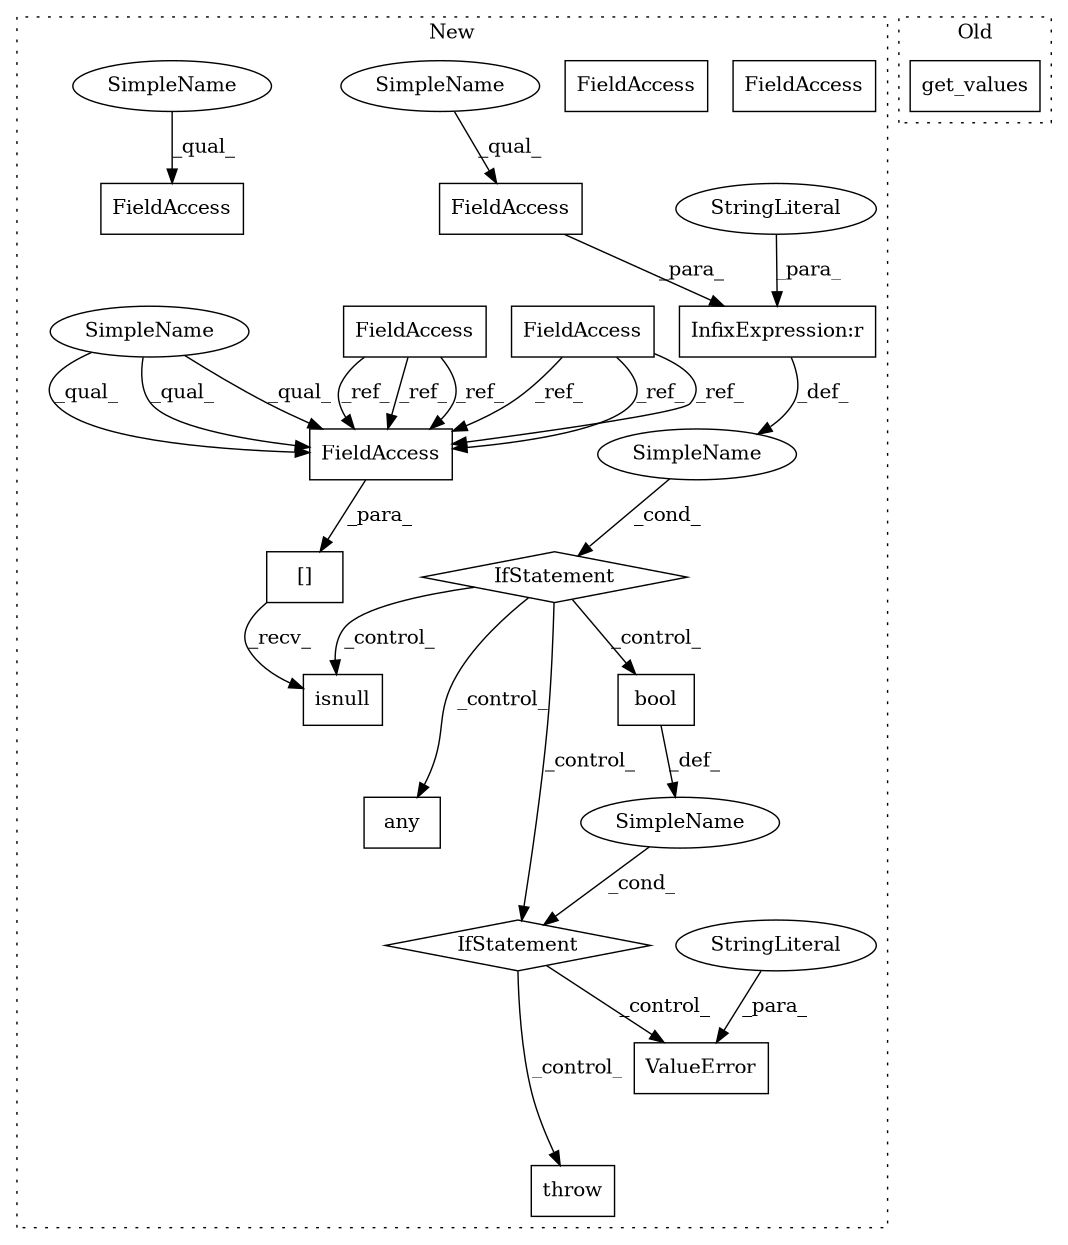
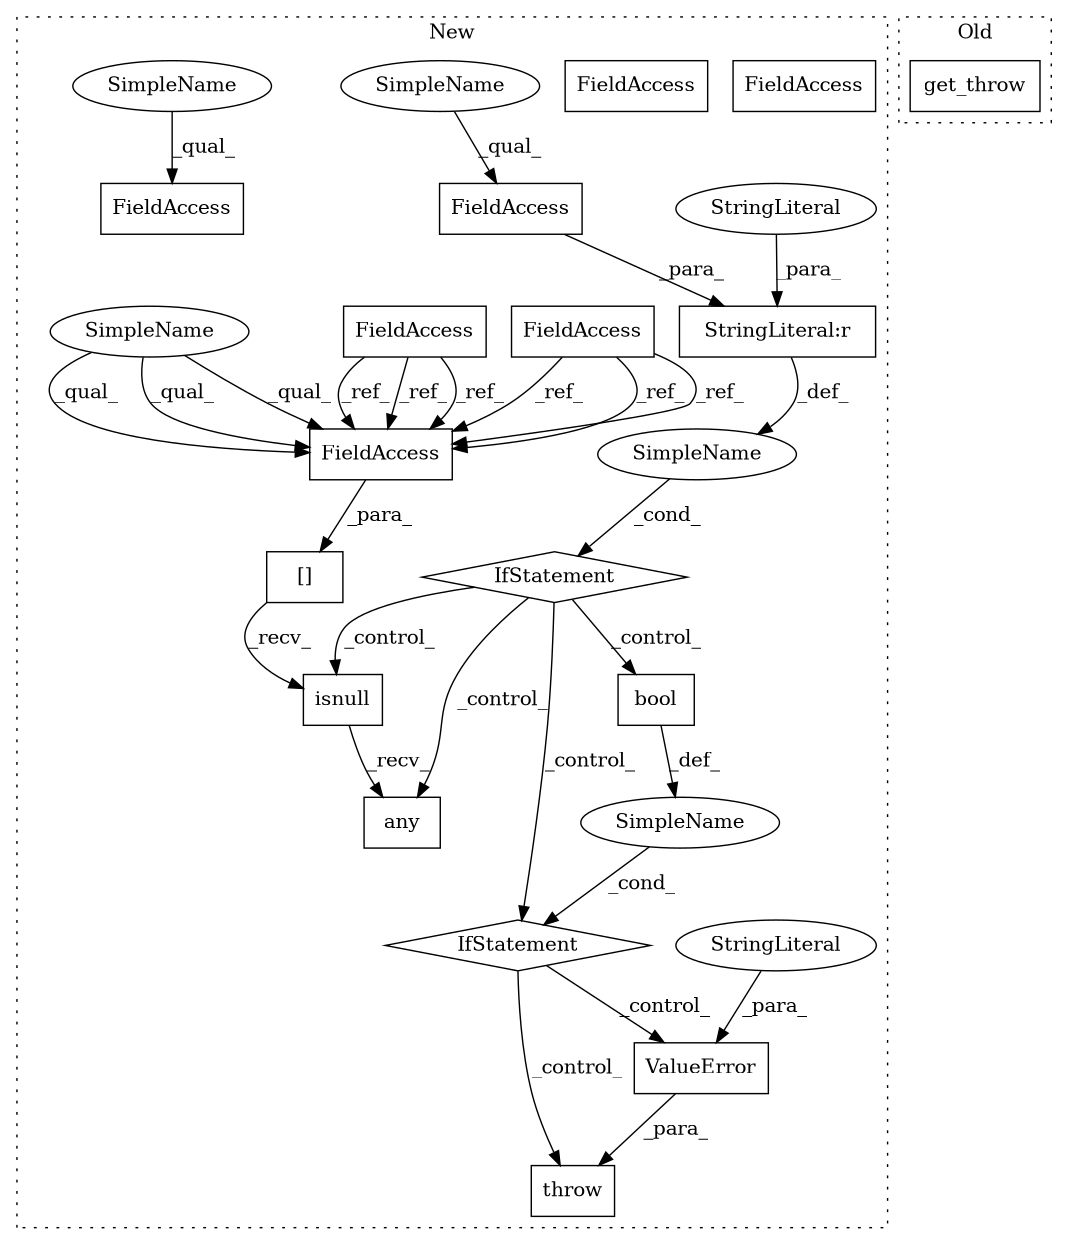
node "get_values": label "get_values" -> "get_throw"
node "InfixExpression:r": label "InfixExpression:r" -> "StringLiteral:r"
edge "isnull" -> "any": added, label "_recv_"
edge "ValueError" -> "throw": added, label "_para_"
